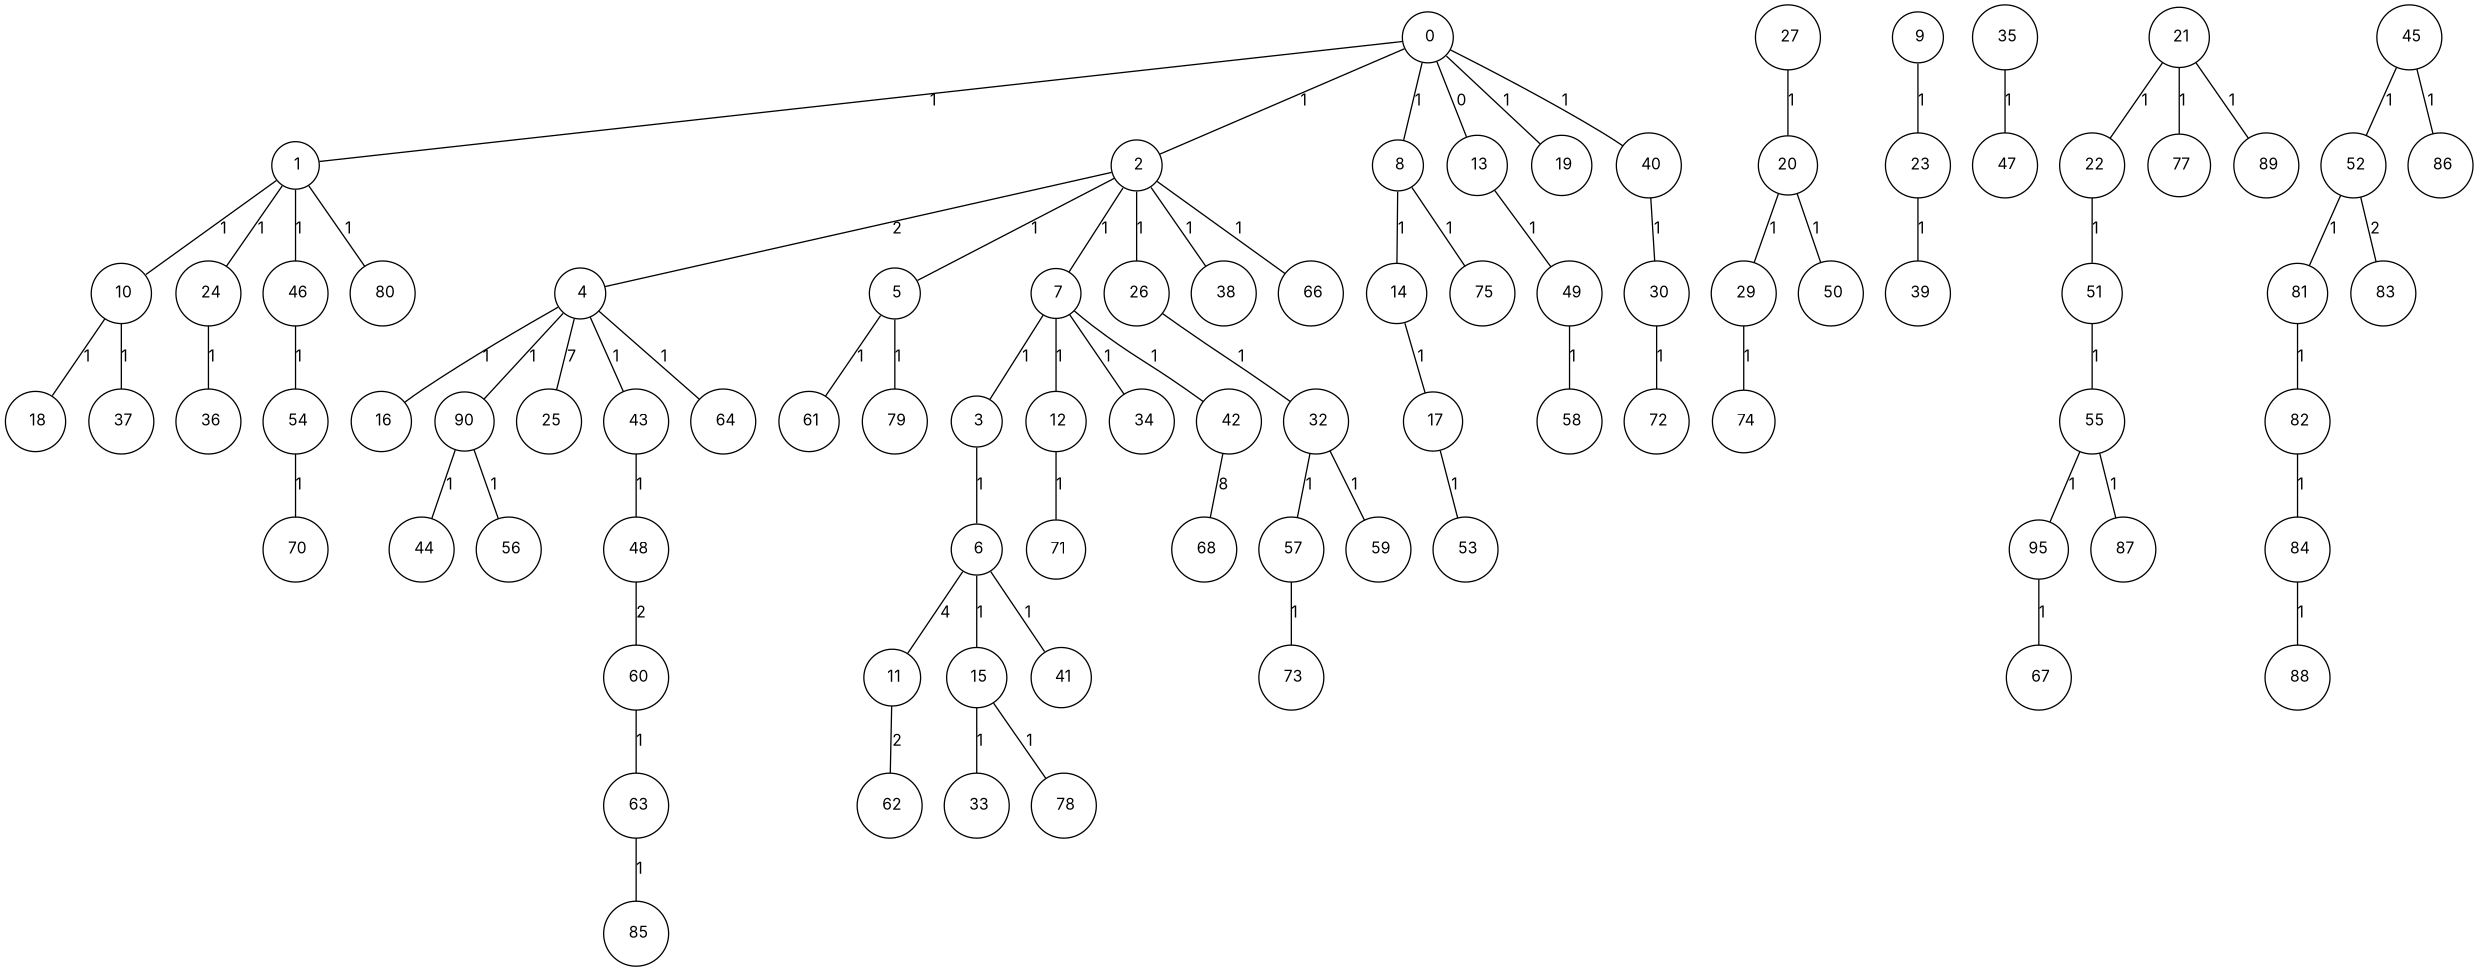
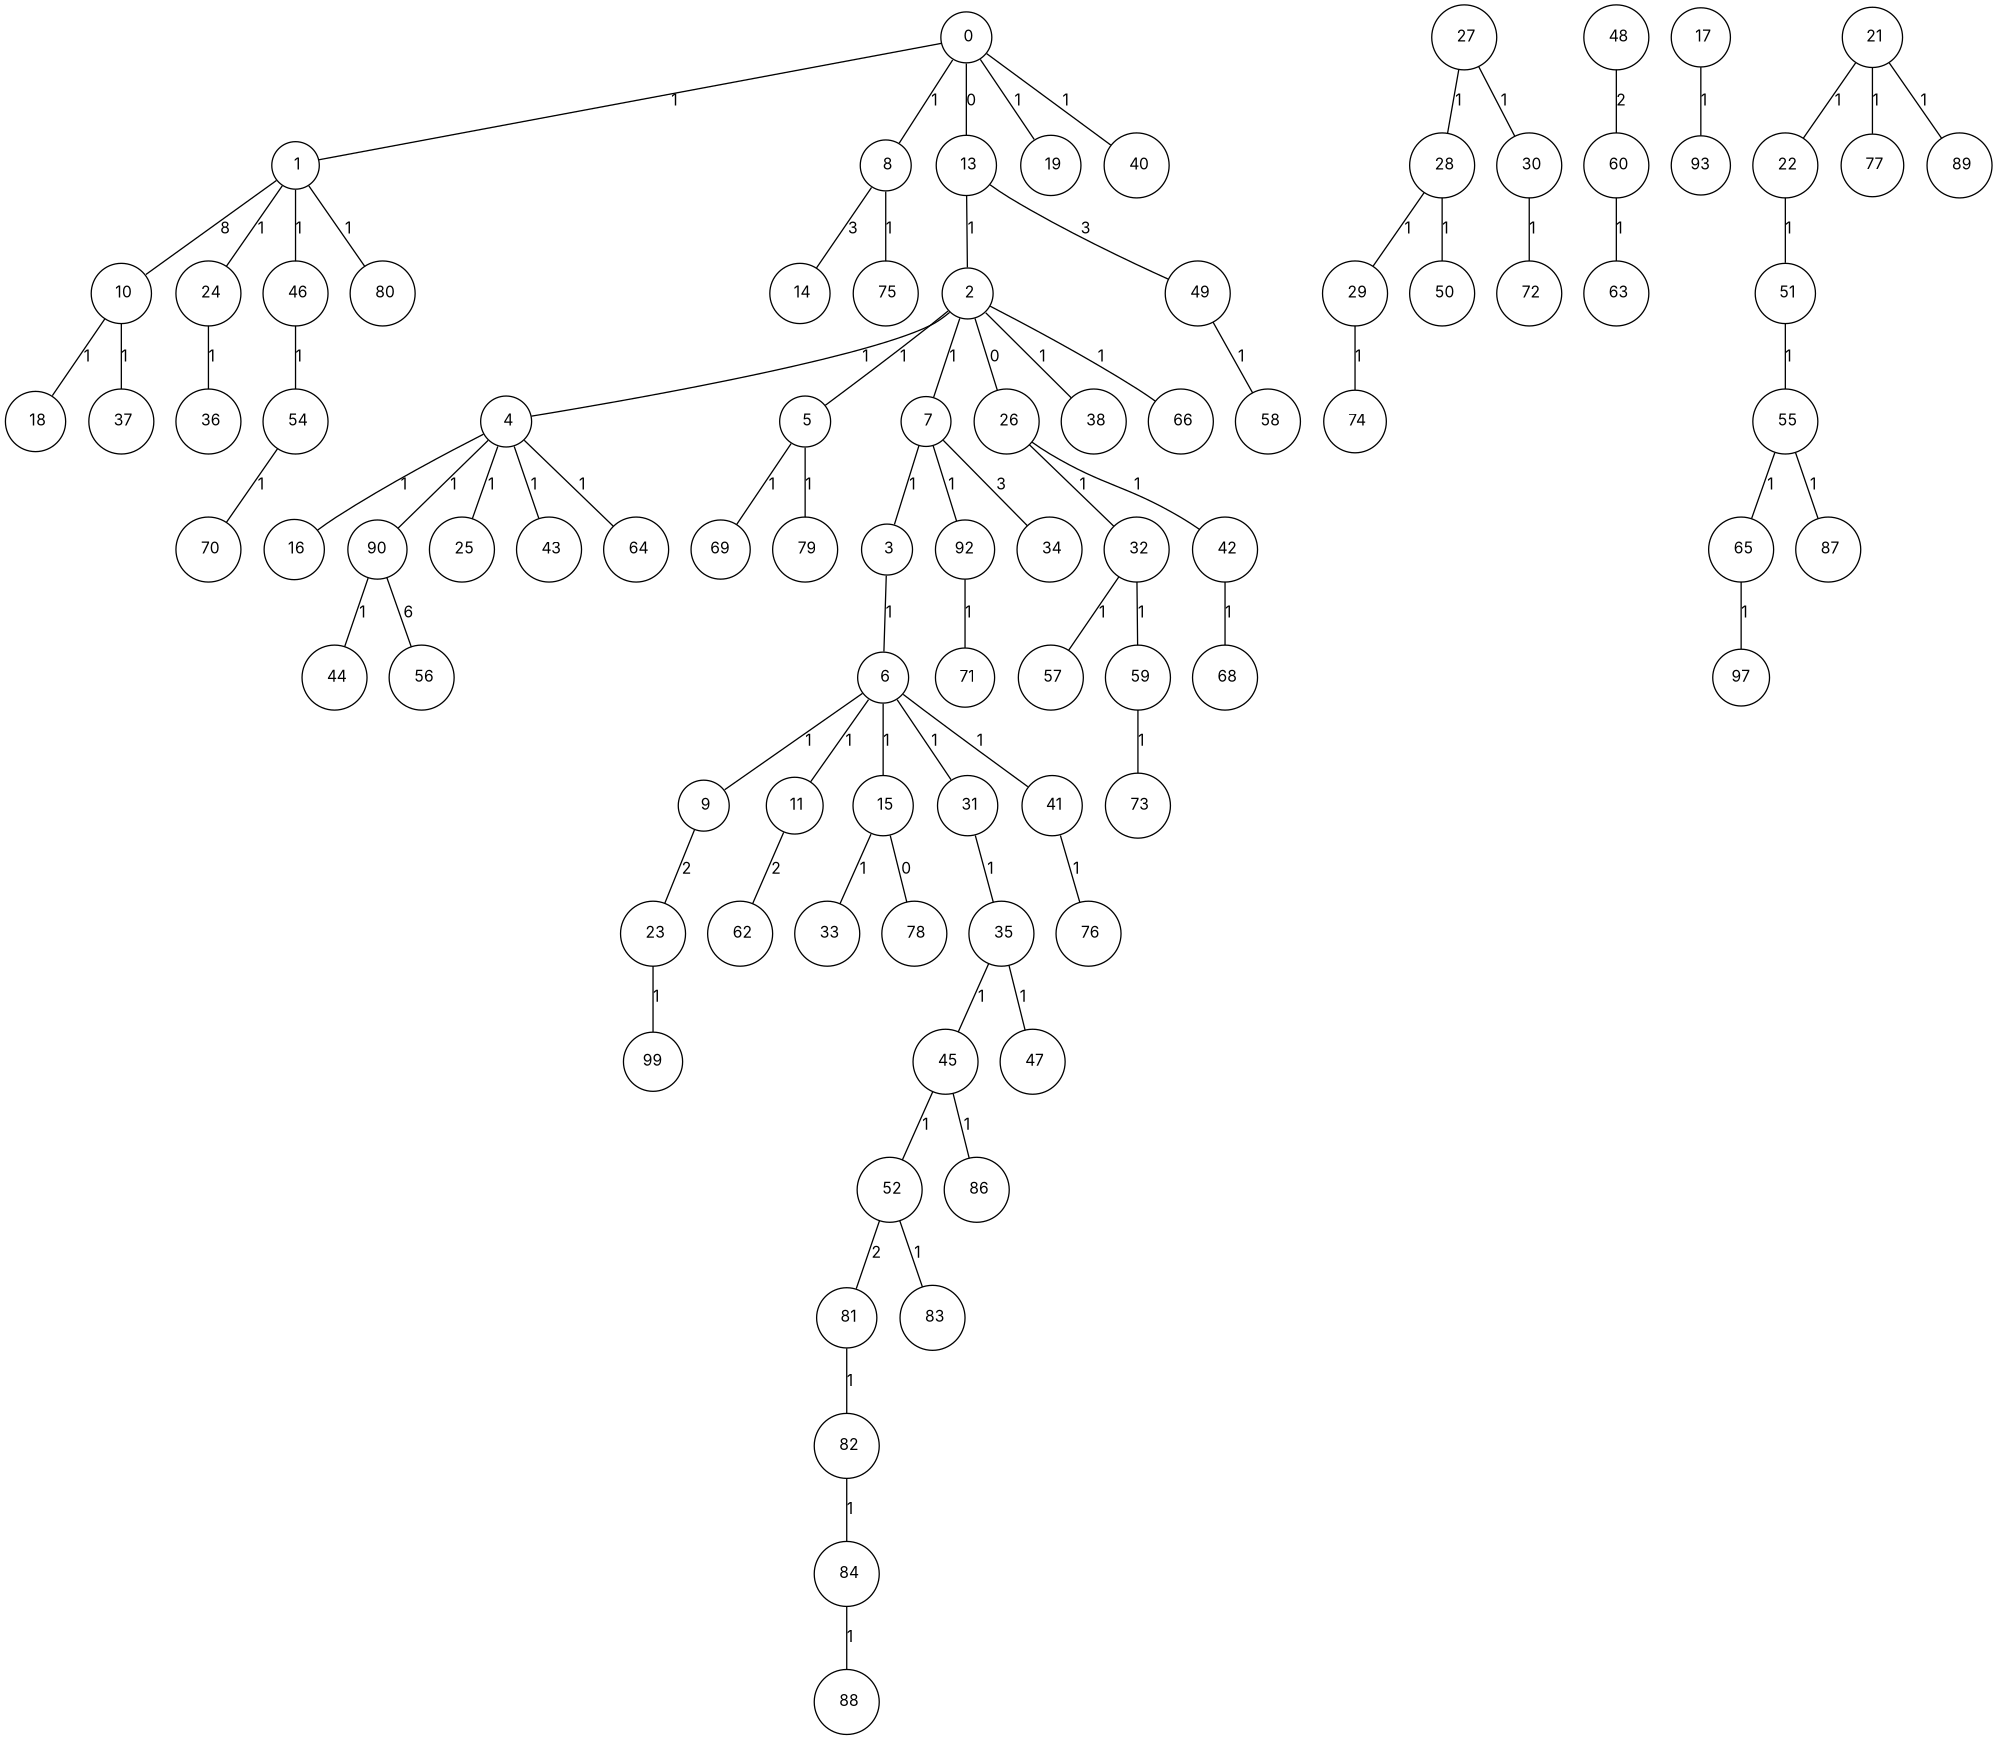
edge "0" -- "2": now "13" -- "2"
edge "9" -- "23": label "1" -> "2"
node "20": label "20" -> "28"
edge "1" -- "10": label "1" -> "8"
edge "2" -- "4": label "2" -> "1"
edge "2" -- "26": label "1" -> "0"
edge "8" -- "14": label "1" -> "3"
edge "13" -- "49": label "1" -> "3"
edge "40" -- "30": now "27" -- "30"
edge "52" -- "81": label "1" -> "2"
edge "52" -- "83": label "2" -> "1"
node "39": label "39" -> "99"
edge "4" -- "25": label "7" -> "1"
edge "7" -- "34": label "1" -> "3"
edge "7" -- "42": now "26" -- "42"
edge "14" -- "17": removed, label "1"
node "61": label "61" -> "69"
node "12": label "12" -> "92"
edge "43" -- "48": removed, label "1"
edge "90" -- "56": label "1" -> "6"
edge "42" -- "68": label "8" -> "1"
node "53": label "53" -> "93"
node "95": label "95" -> "65"
edge "6" -- "11": label "4" -> "1"
edge "57" -- "73": now "59" -- "73"
node "67": label "67" -> "97"
edge "6" -- "9": added, label "1"
edge "15" -- "78": label "1" -> "0"
node "31": added
node "85": removed
node "76": added
edge "35" -- "45": added, label "1"
